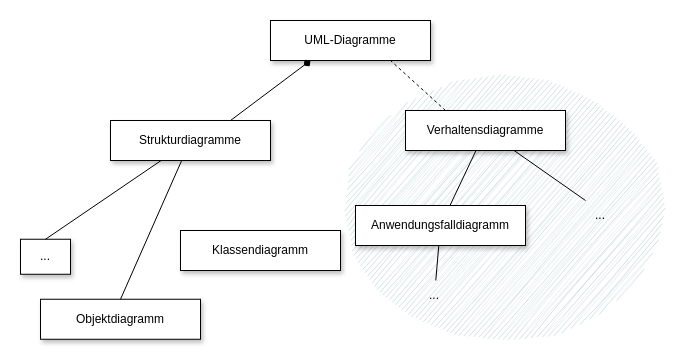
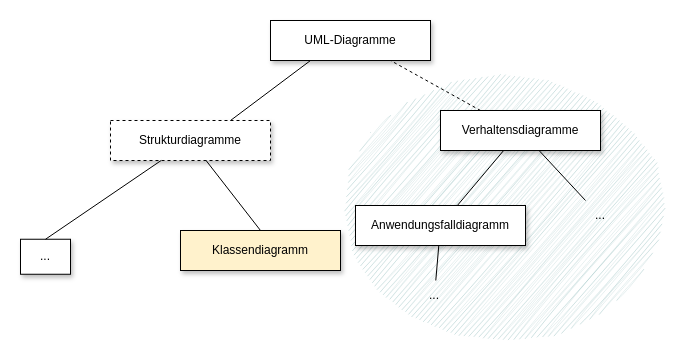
edge "Strukturdiagramme" -> "UML-Diagramme": arrowhead diamond -> none
node "Verhaltensdiagramme": moved (486, 131) -> (521, 131)
node "Strukturdiagramme": style solid -> dashed
edge "Strukturdiagramme" -- "Klassendiagramm": added
edge "Strukturdiagramme" -- "Objektdiagramm": removed
node "Klassendiagramm": fillcolor #ffffff -> #fff2cc
node "Objektdiagramm": removed
